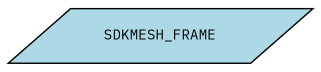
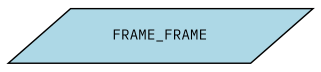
node "SDKMESH_FRAME": label "SDKMESH_FRAME" -> "FRAME_FRAME"
